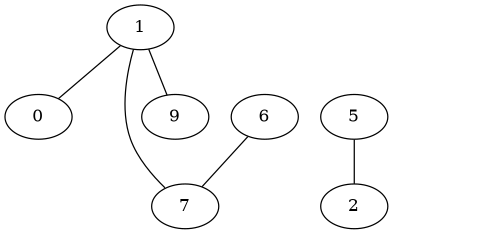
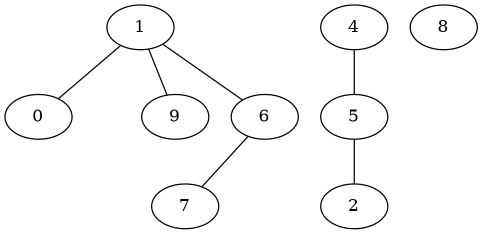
node "4": added
node "8": added
edge "1" -- "7": now "1" -- "6"
